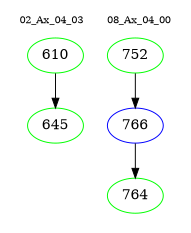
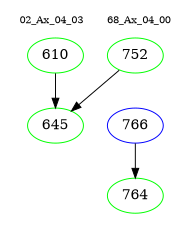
cluster "08_Ax_04_00": label "08_Ax_04_00" -> "68_Ax_04_00"
edge "752" -> "766": now "752" -> "645"
